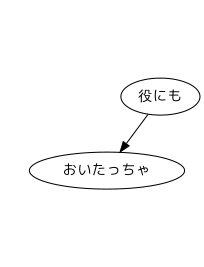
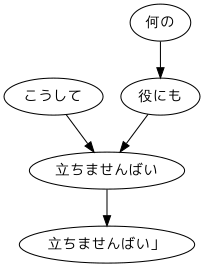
node "何の": added
node "こうして": added
node "おいたっちゃ": label "おいたっちゃ" -> "立ちませんばい"
node "立ちませんばい」": added
